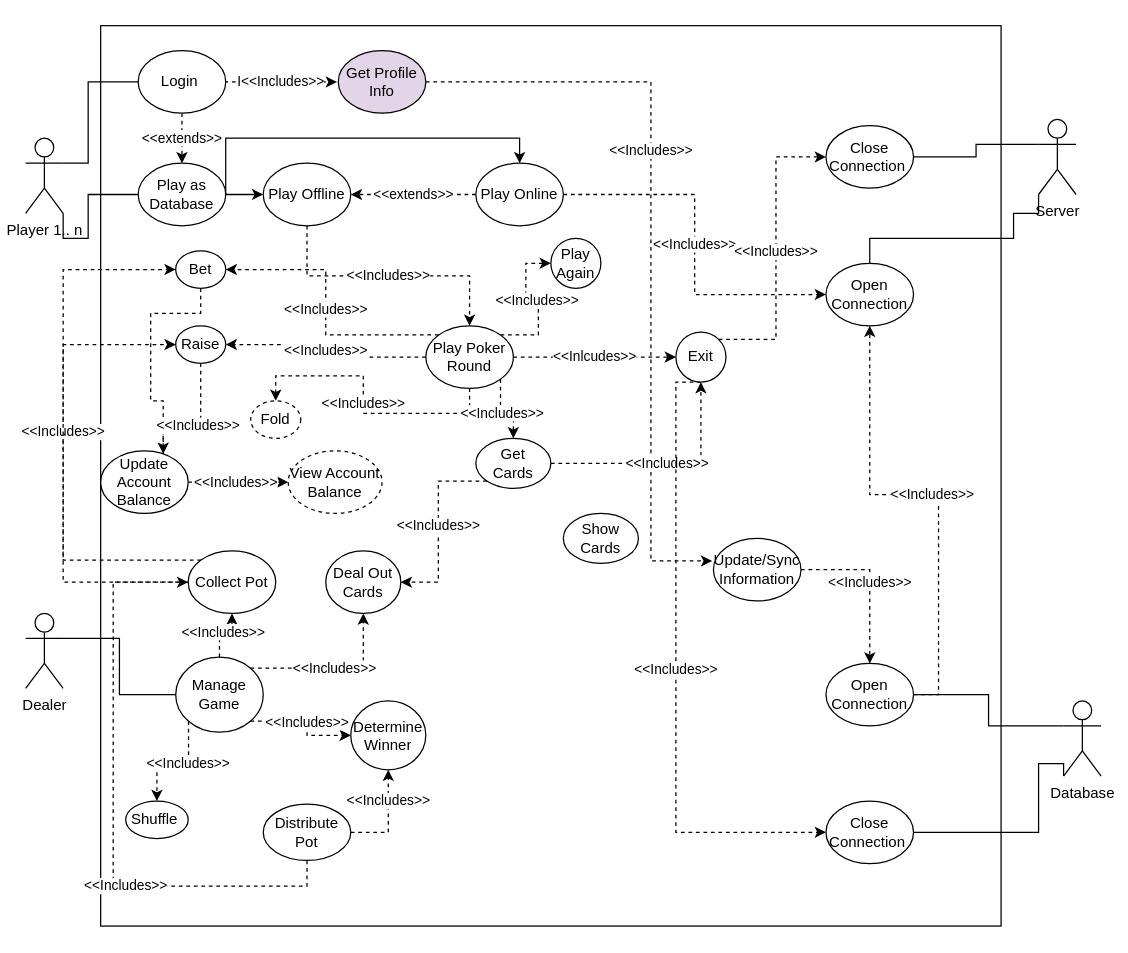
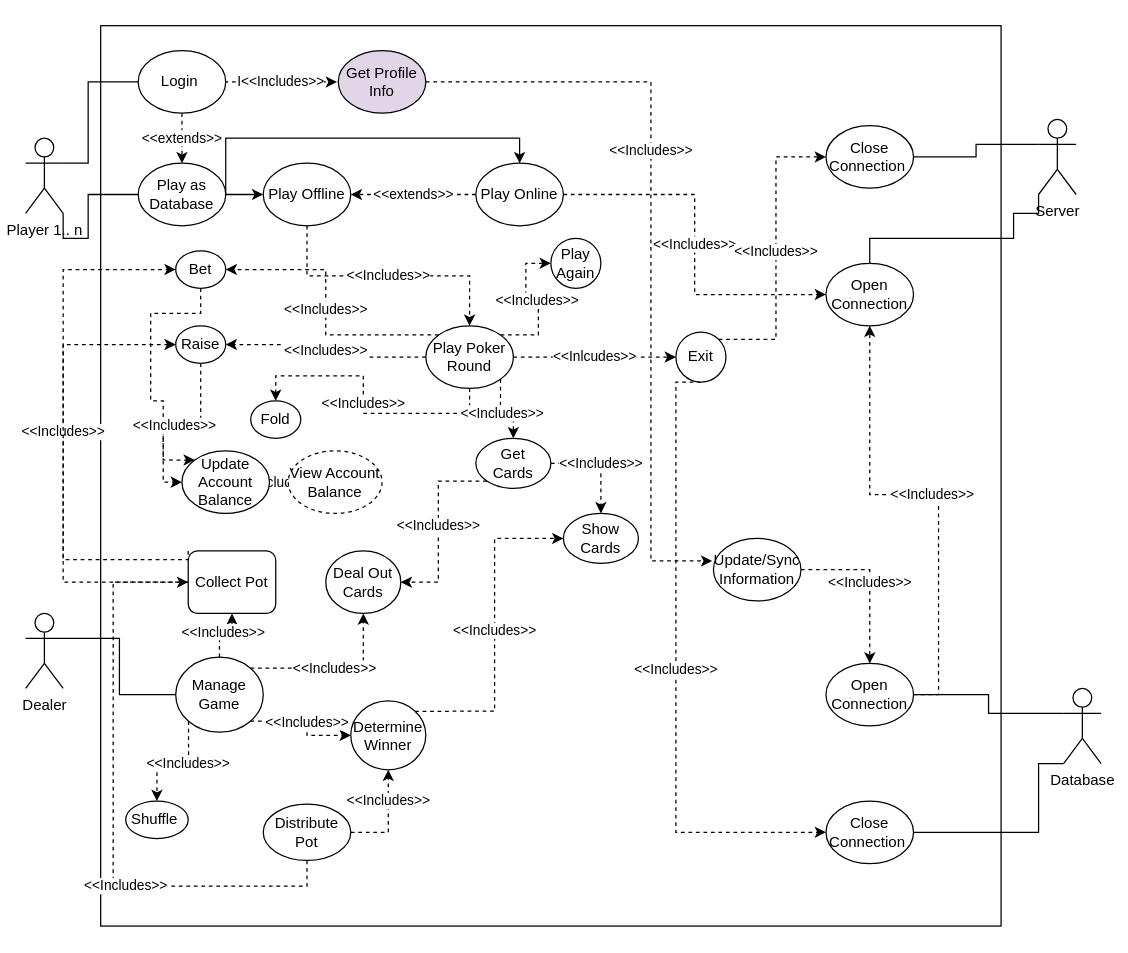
node "Fold": style dashed -> solid
edge "Get Cards" -> "Exit": now "Get Cards" -> "Show Cards"
node "Update Account Balance": moved (144, 482) -> (226, 482)
node "Collect Pot": shape ellipse -> rounded rectangle
edge "Determine Winner" -> "Show Cards": added, label "<<Includes>>"
node "Database": moved (1082, 738) -> (1082, 726)
